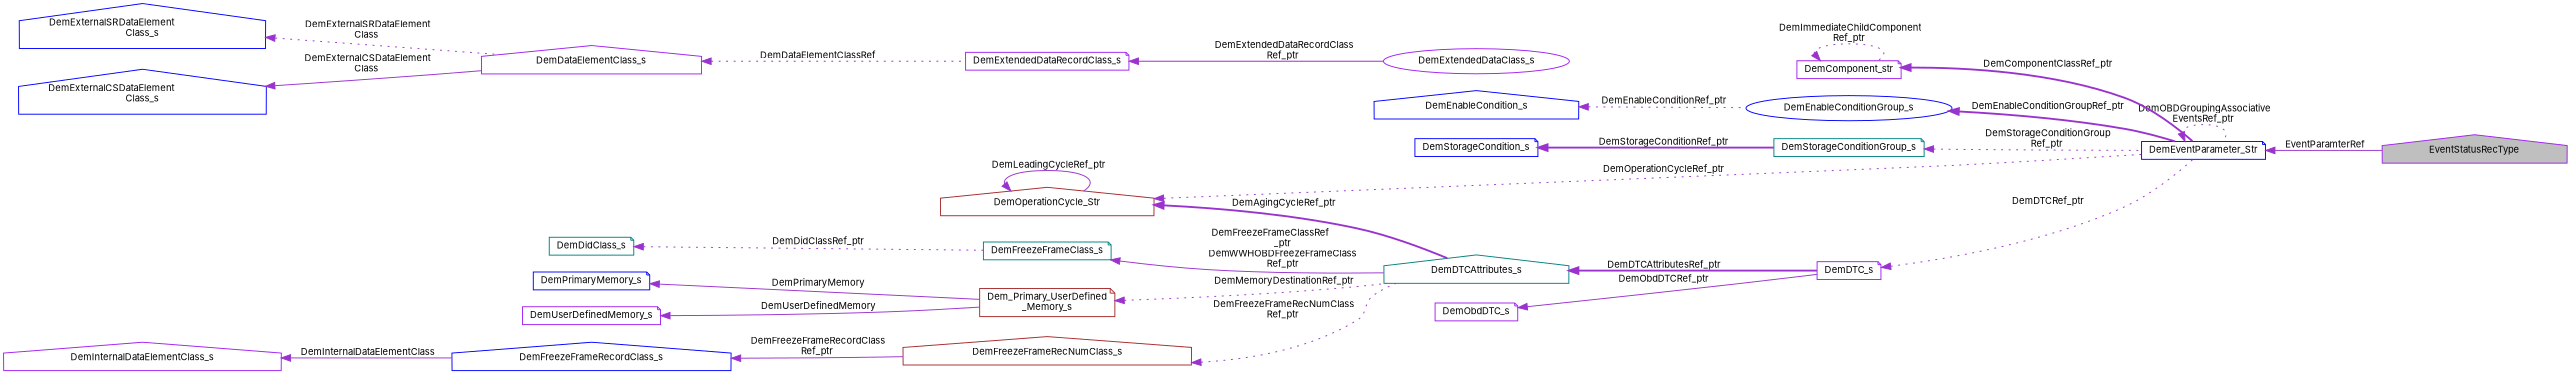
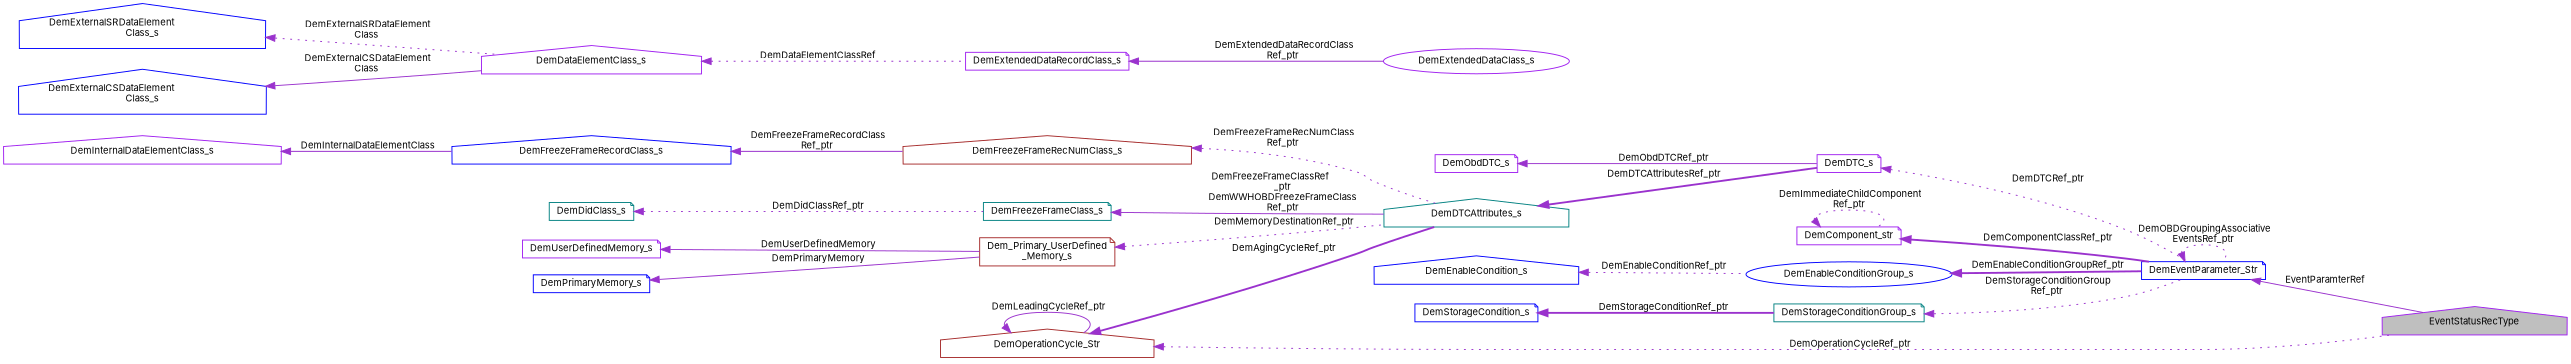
edge "DemEventParameter_Str" -> "DemOperationCycle_Str": now "EventStatusRecType" -> "DemOperationCycle_Str"
